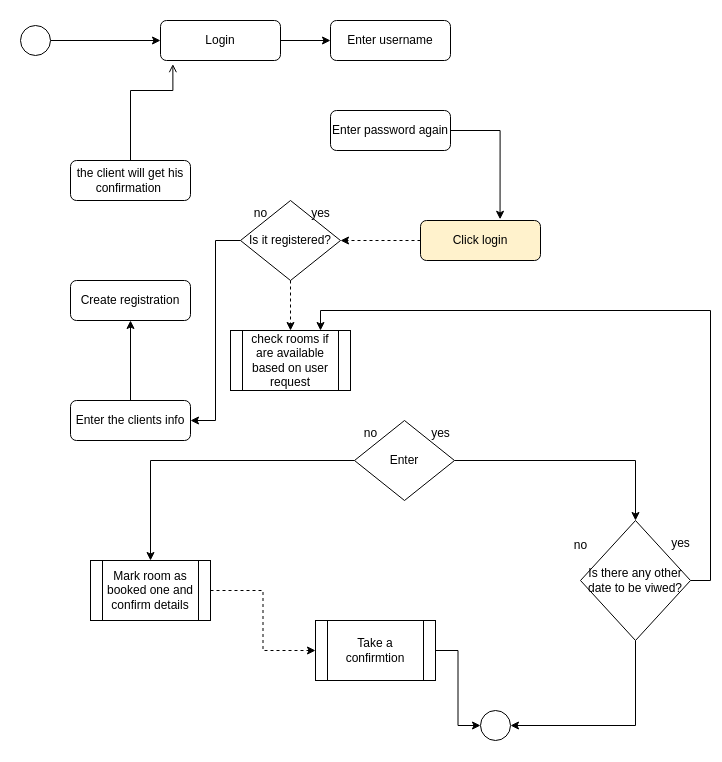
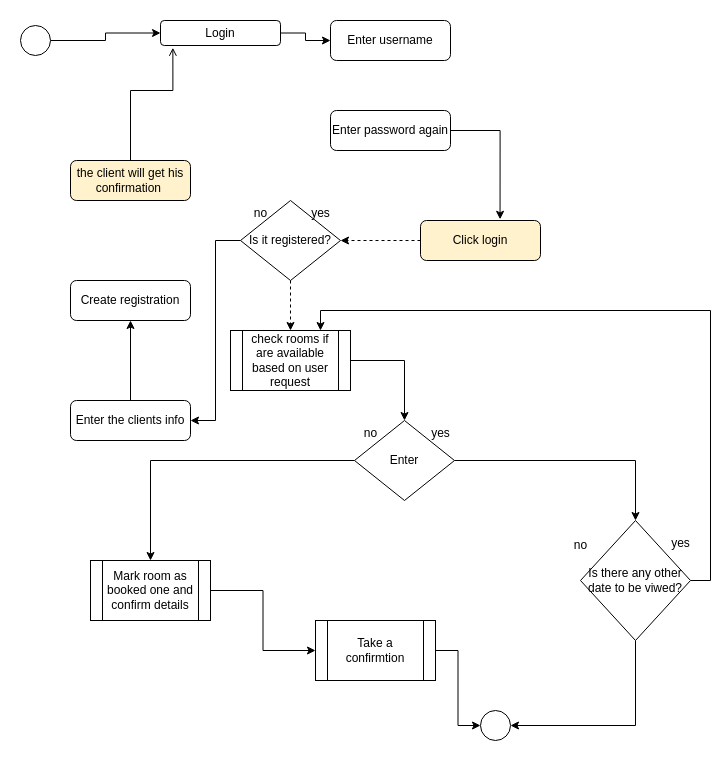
node "Login": size 120x40 -> 120x25
node "the client will get his confirmation": fillcolor #ffffff -> #fff2cc
edge "check rooms if are available based on user request" -> "Enter": added
edge "Mark room as booked one and confirm details" -> "Take a confirmtion": style dashed -> solid
